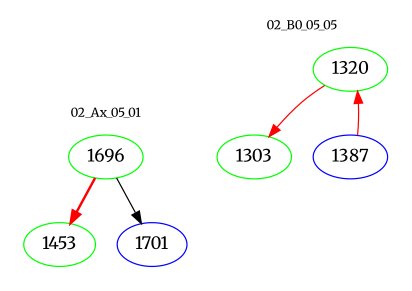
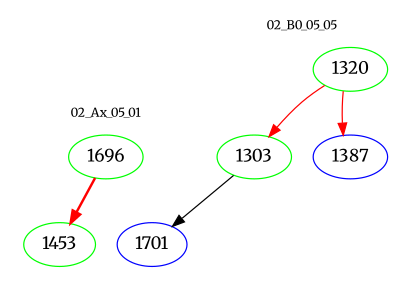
edge "1387" -> "1320": reversed
edge "1696" -> "1701": now "1303" -> "1701"
